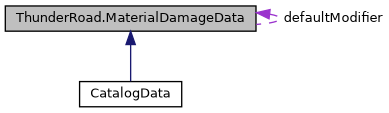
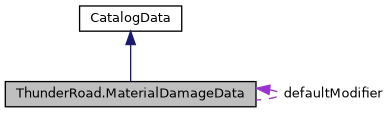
edge "CatalogData" -> "ThunderRoad.MaterialDamageData": reversed
